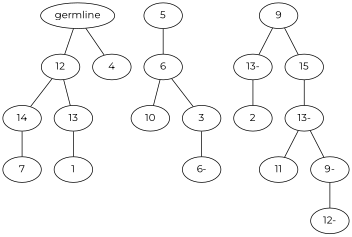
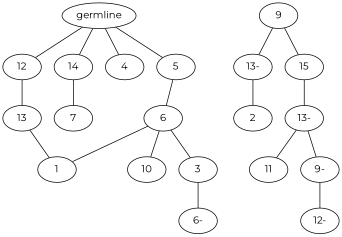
edge "germline" -- "5": added
edge "12" -- "14": now "germline" -- "14"
edge "6" -- "1": added
